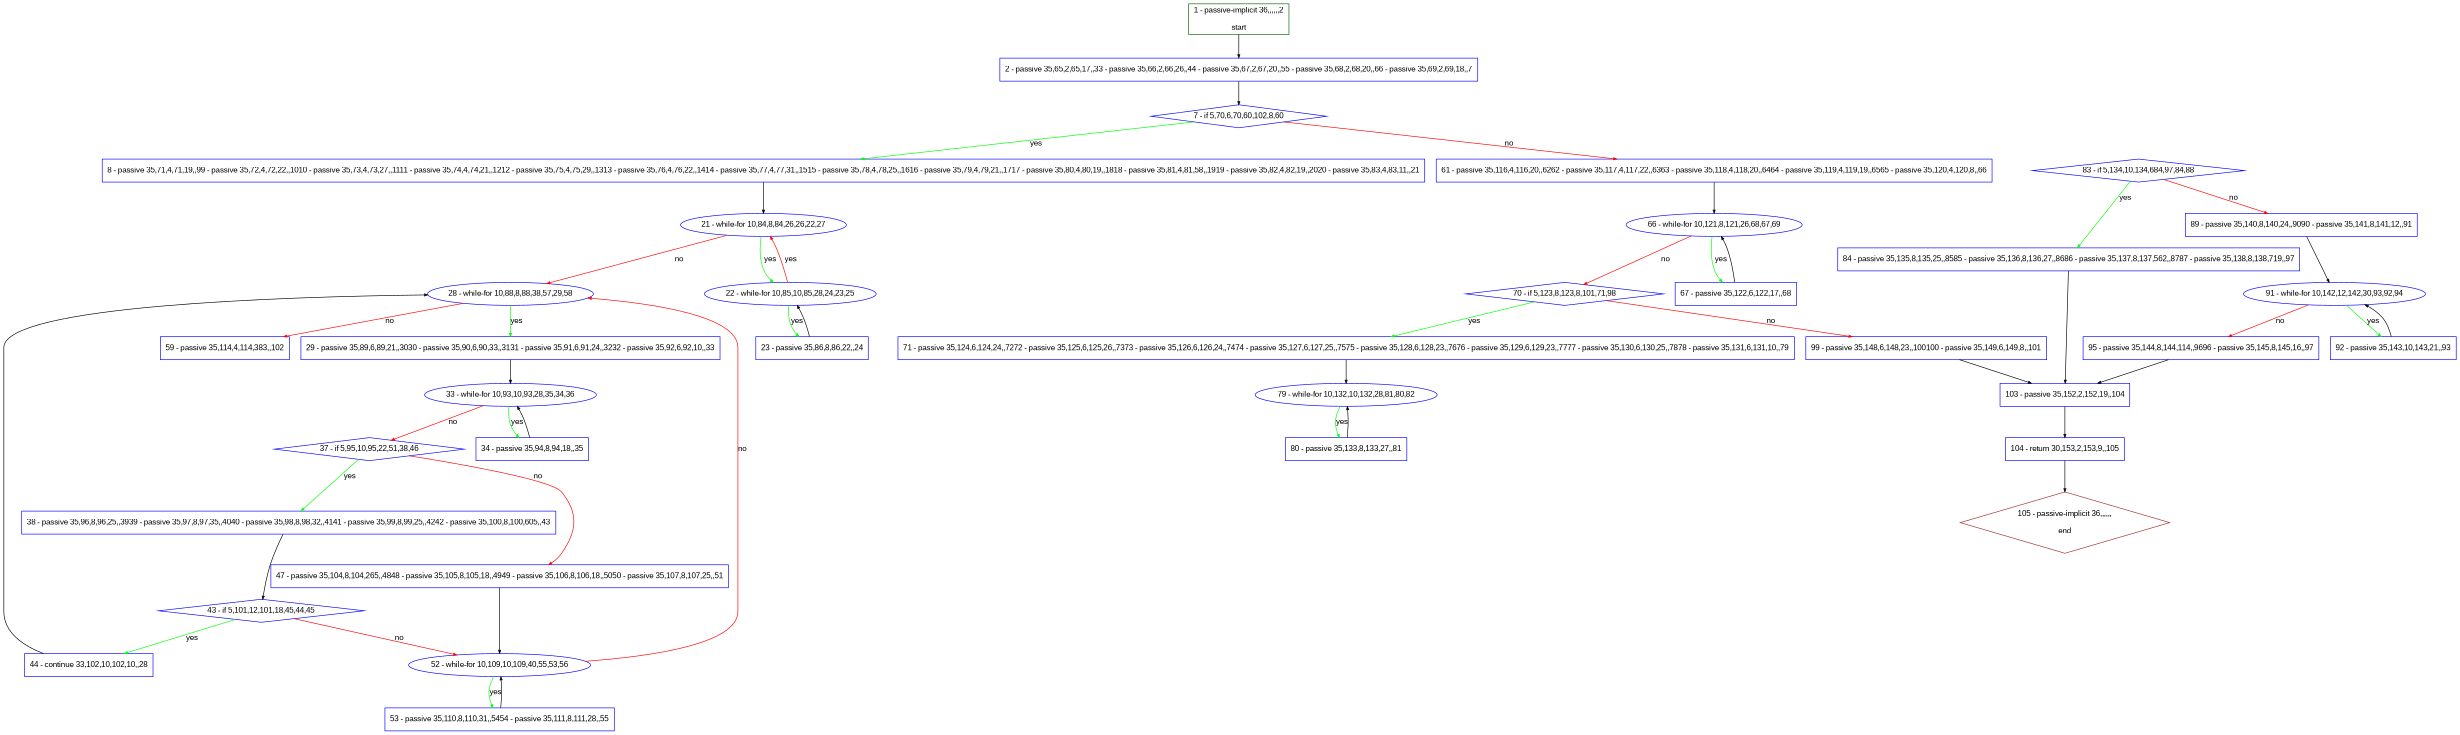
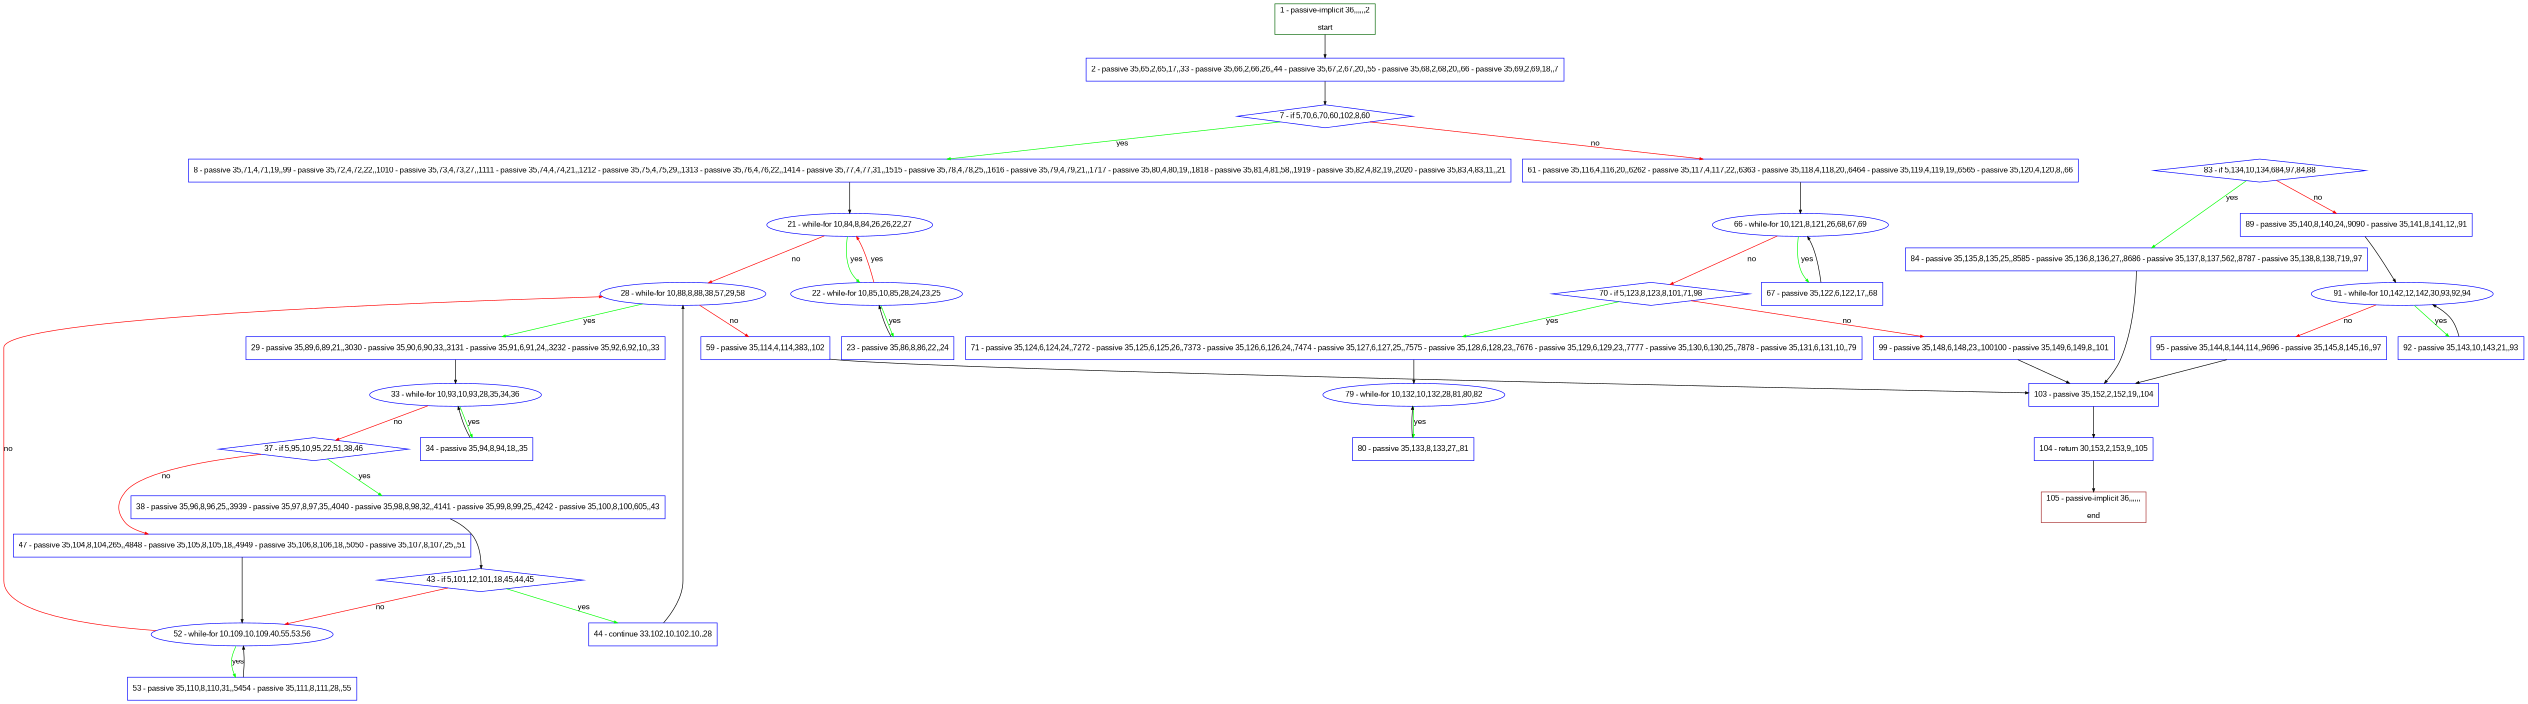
edge "59 - passive 35,114,4,114,383,,102" -> "103 - passive 35,152,2,152,19,,104": added
node "105 - passive-implicit 36,,,,,, end": shape diamond -> box
